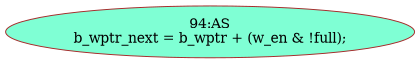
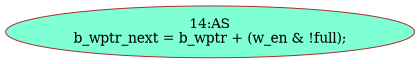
node "94:AS b_wptr_next = b_wptr + (w_en & !full);": label "94:AS b_wptr_next = b_wptr + (w_en & !full);" -> "14:AS b_wptr_next = b_wptr + (w_en & !full);"
